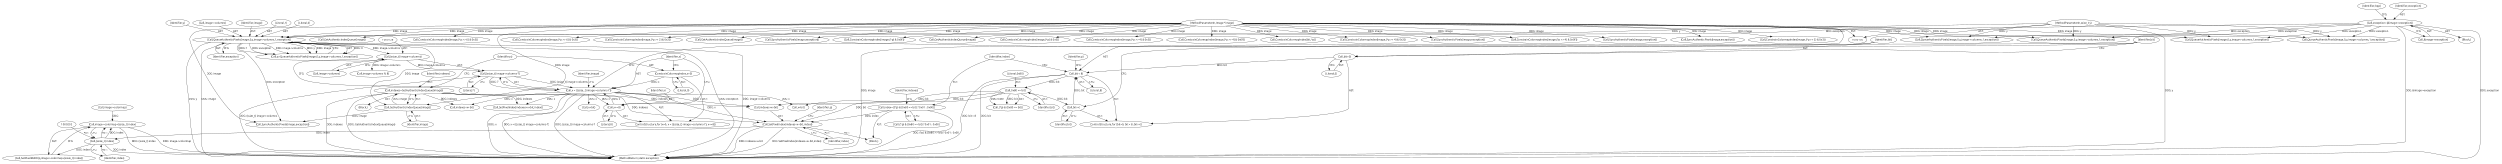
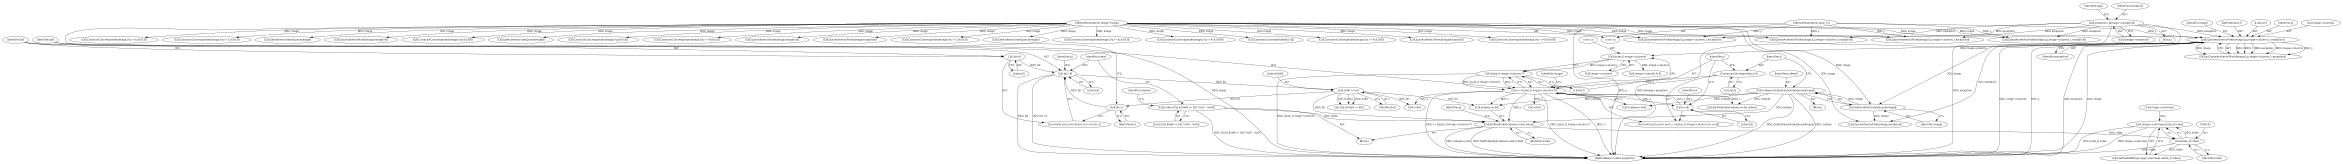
node "(Literal,1)": label "(Literal,1)" -> "(SetPixelIndex,1)"
edge "(Call,bit < 8)" -> "(ControlStructure,for (bit=0; bit < 8; bit++))": reversed
